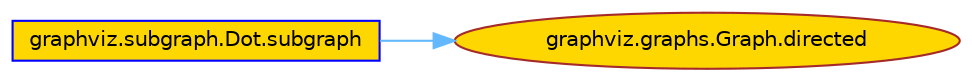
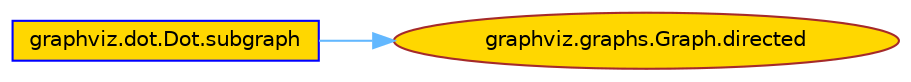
node "graphviz.subgraph.Dot.subgraph": label "graphviz.subgraph.Dot.subgraph" -> "graphviz.dot.Dot.subgraph"
